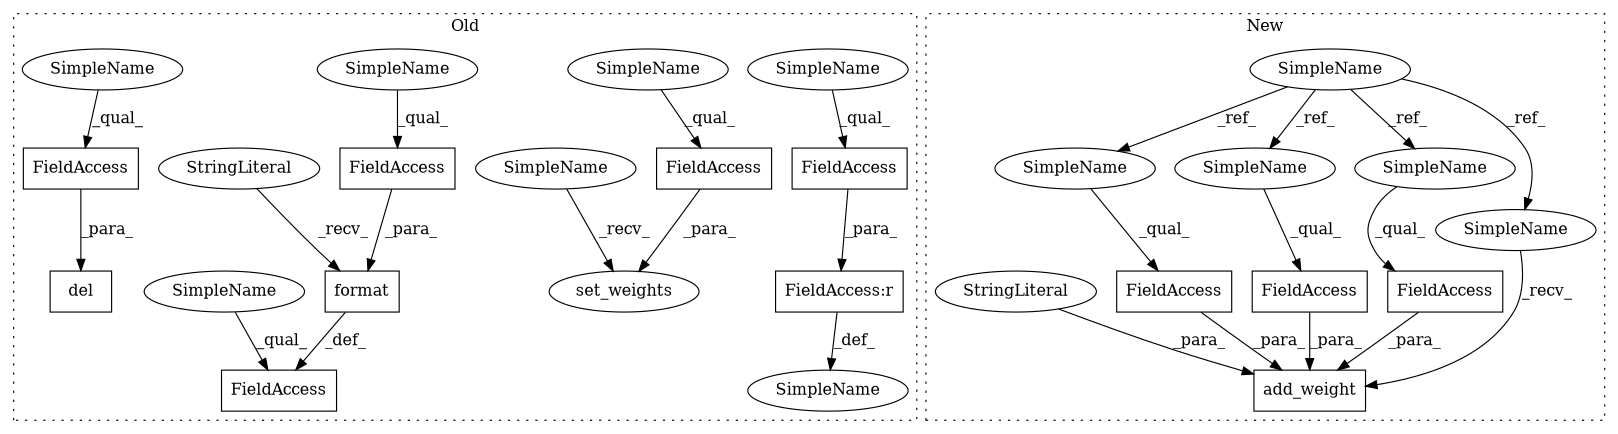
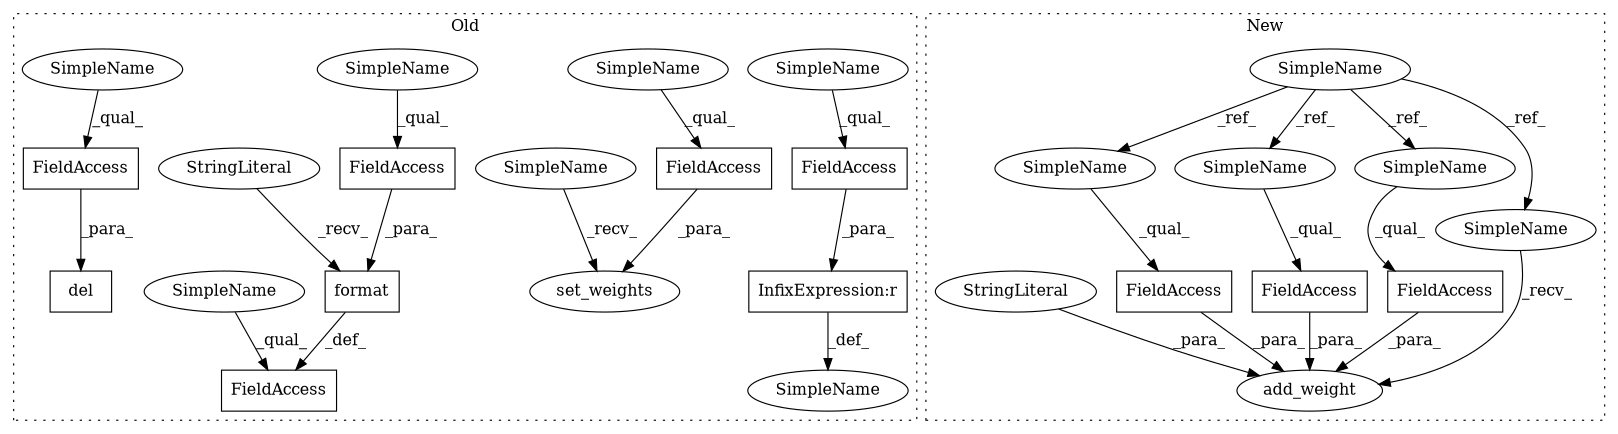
node "FieldAccess:r": label "FieldAccess:r" -> "InfixExpression:r"
node "add_weight": shape box -> ellipse
